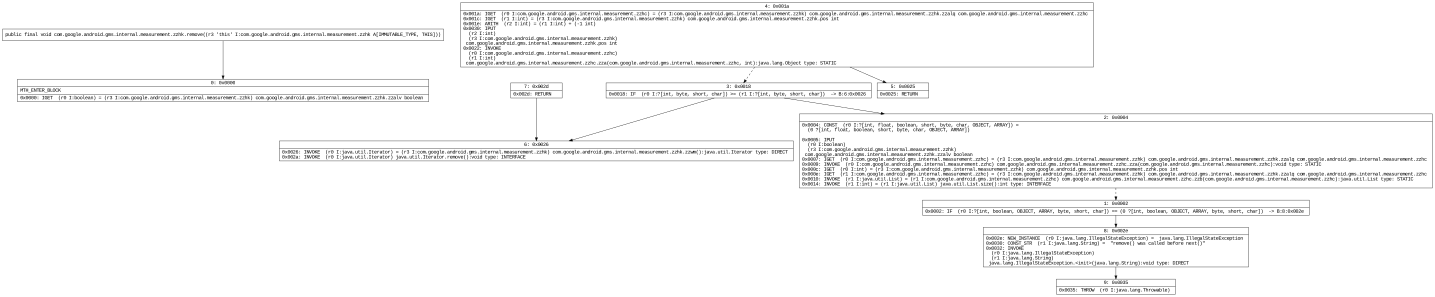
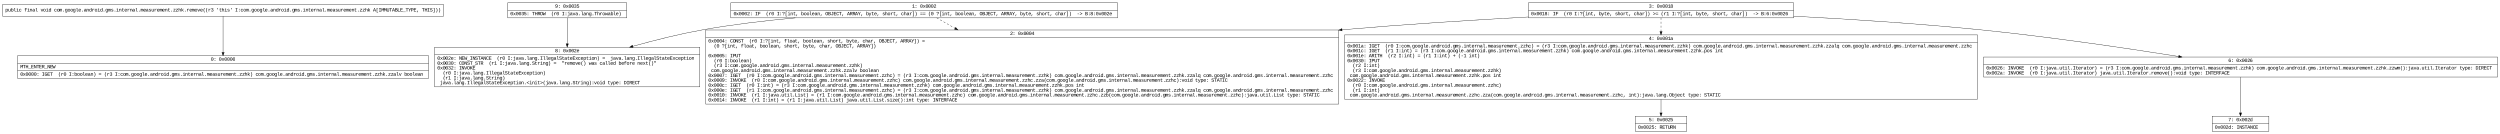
edge "4: 0x001a" -> "3: 0x0018": reversed
node "0: 0x0000": text "MTH_ENTER_BLOCK" -> "MTH_ENTER_NEW"
node "7: 0x002d": text "0x002d: RETURN" -> "0x002d: INSTANCE"
edge "7: 0x002d" -> "6: 0x0026": reversed
edge "2: 0x0004" -> "1: 0x0002": reversed
edge "8: 0x002e" -> "9: 0x0035": reversed
